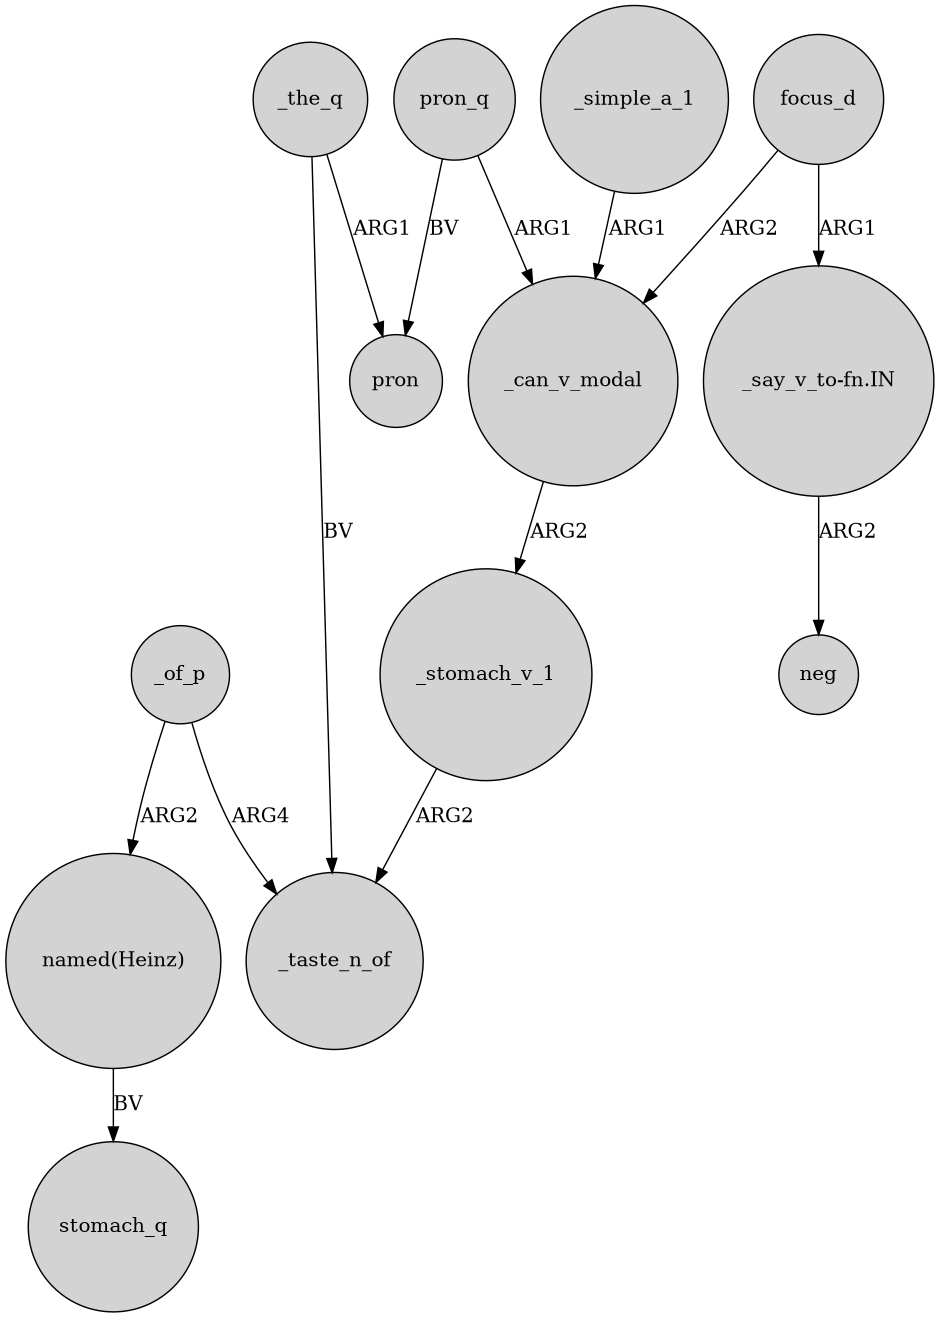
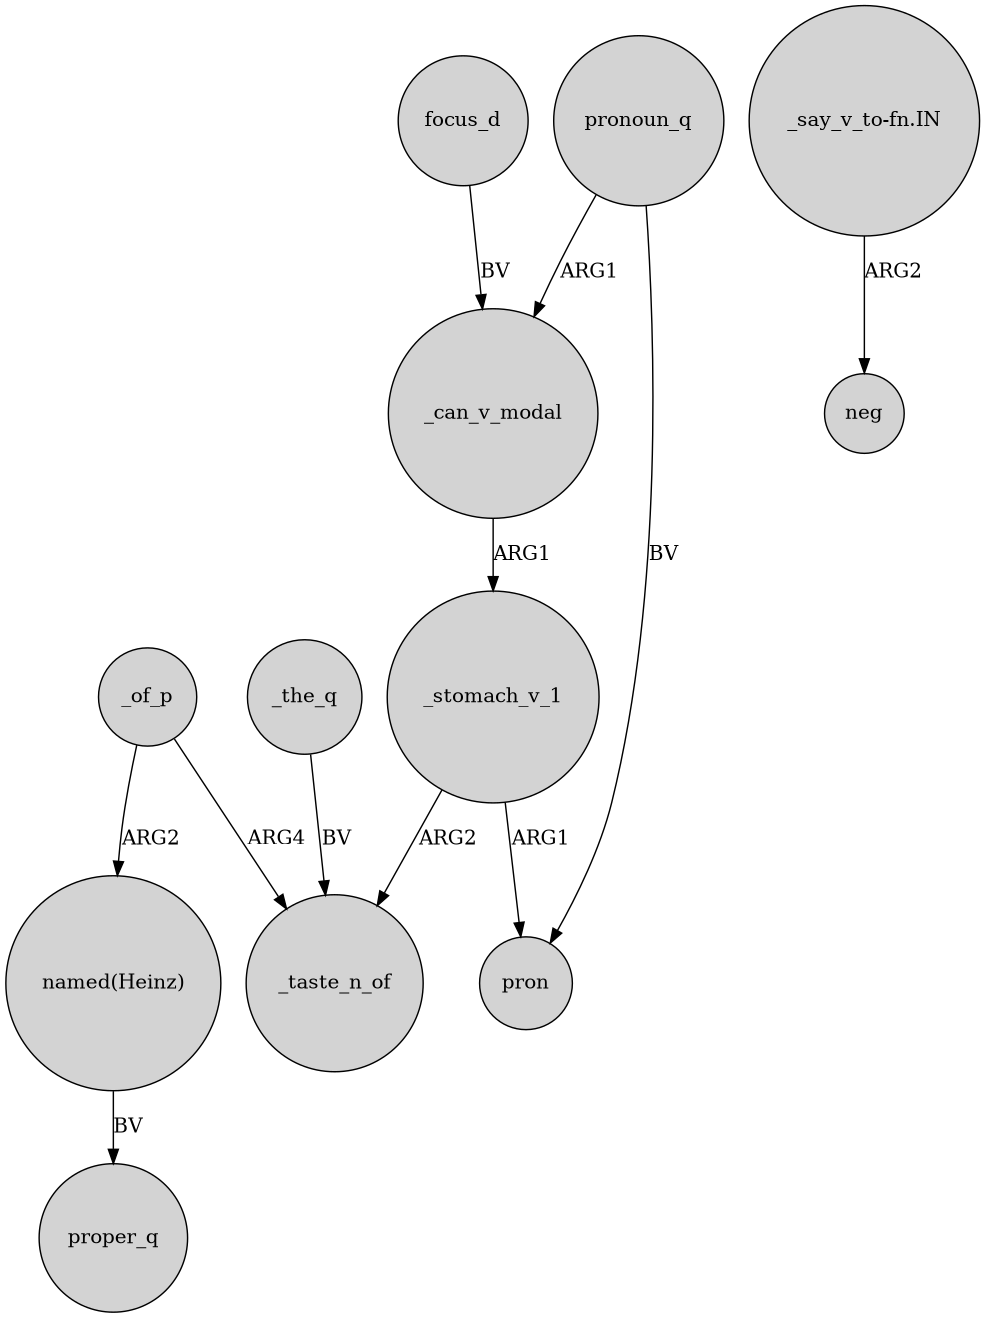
node "pron_q": label "pron_q" -> "pronoun_q"
node "_simple_a_1": removed
edge "focus_d" -> "_say_v_to-fn.IN": removed, label "ARG1"
edge "focus_d" -> "_can_v_modal": label "ARG2" -> "BV"
edge "_the_q" -> "pron": now "_stomach_v_1" -> "pron"
edge "_can_v_modal" -> "_stomach_v_1": label "ARG2" -> "ARG1"
node "stomach_q": label "stomach_q" -> "proper_q"
